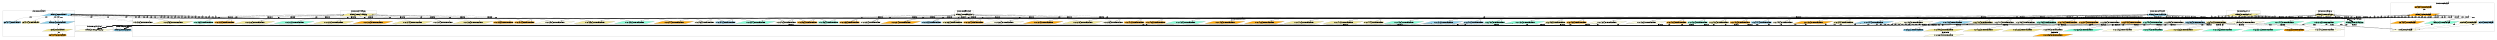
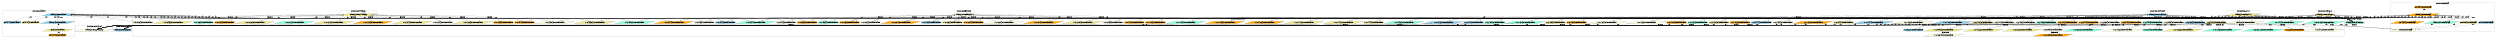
edge "10.1.80.1:42946#ServerID_OuterContainerID" -> "1_fwatchdog#ServerID_866797f645-wb664": now "10.1.80.1:42946#ServerID_OuterContainerID" -> "1_fwatchdog#ServerID_d60b35b0ed2d"
